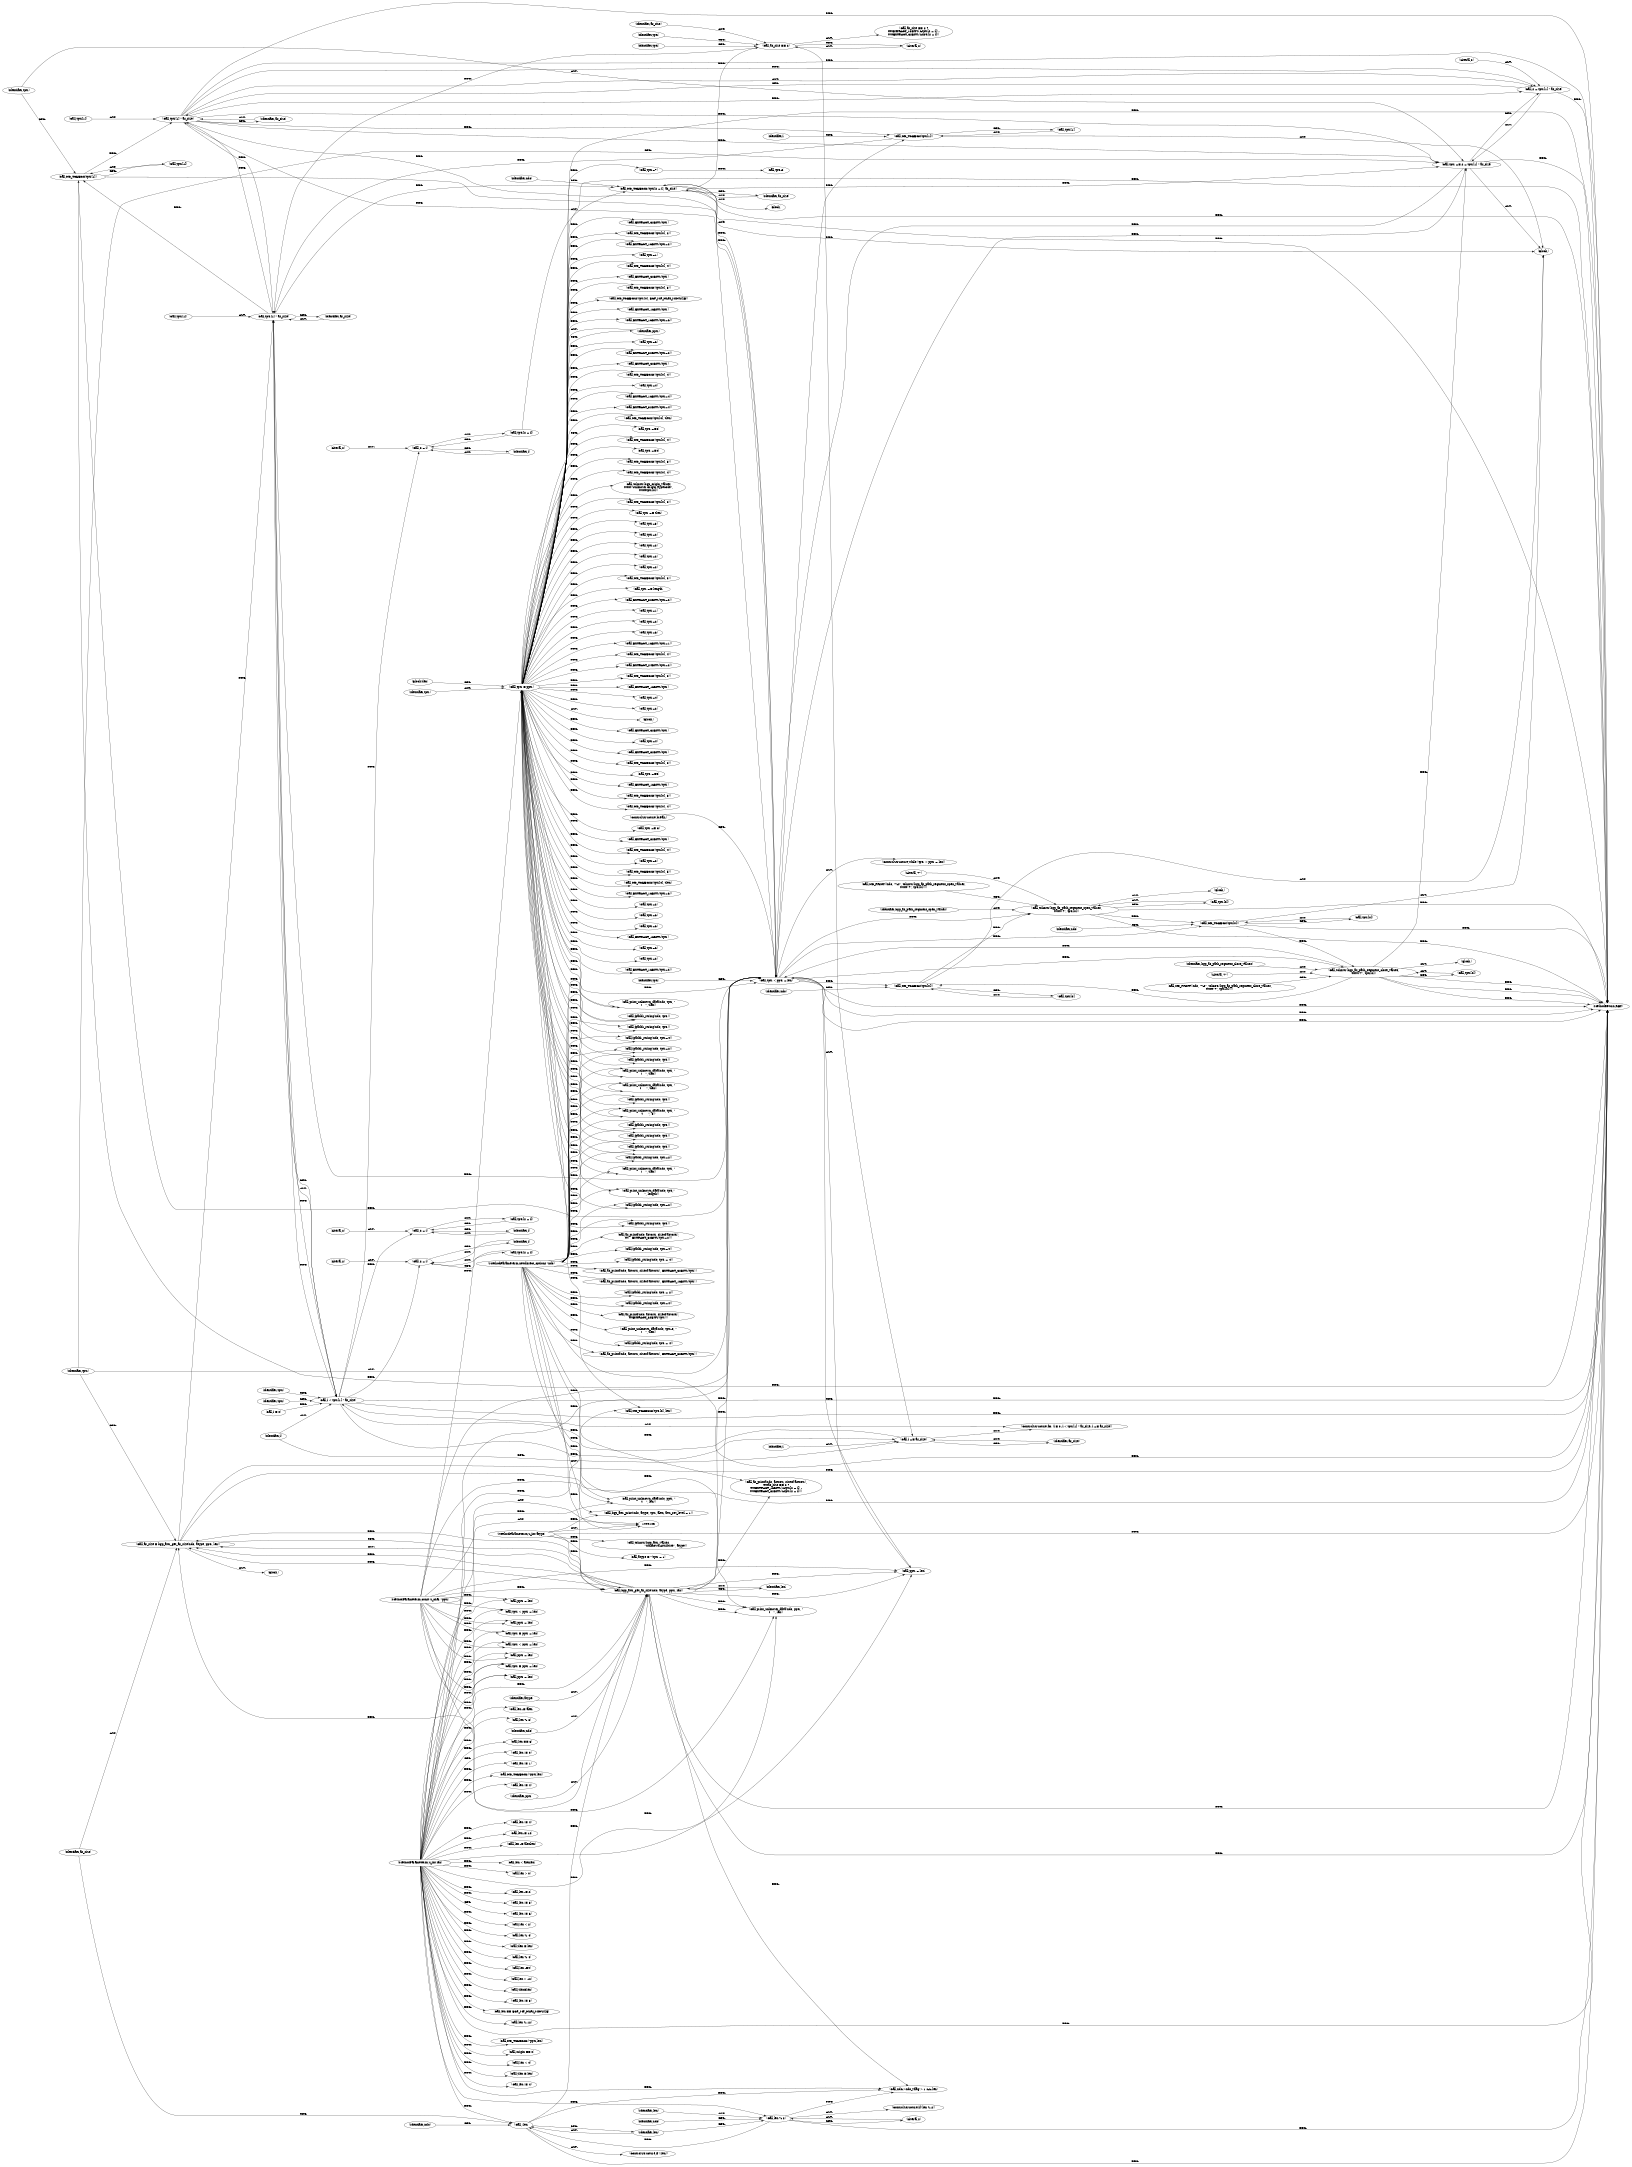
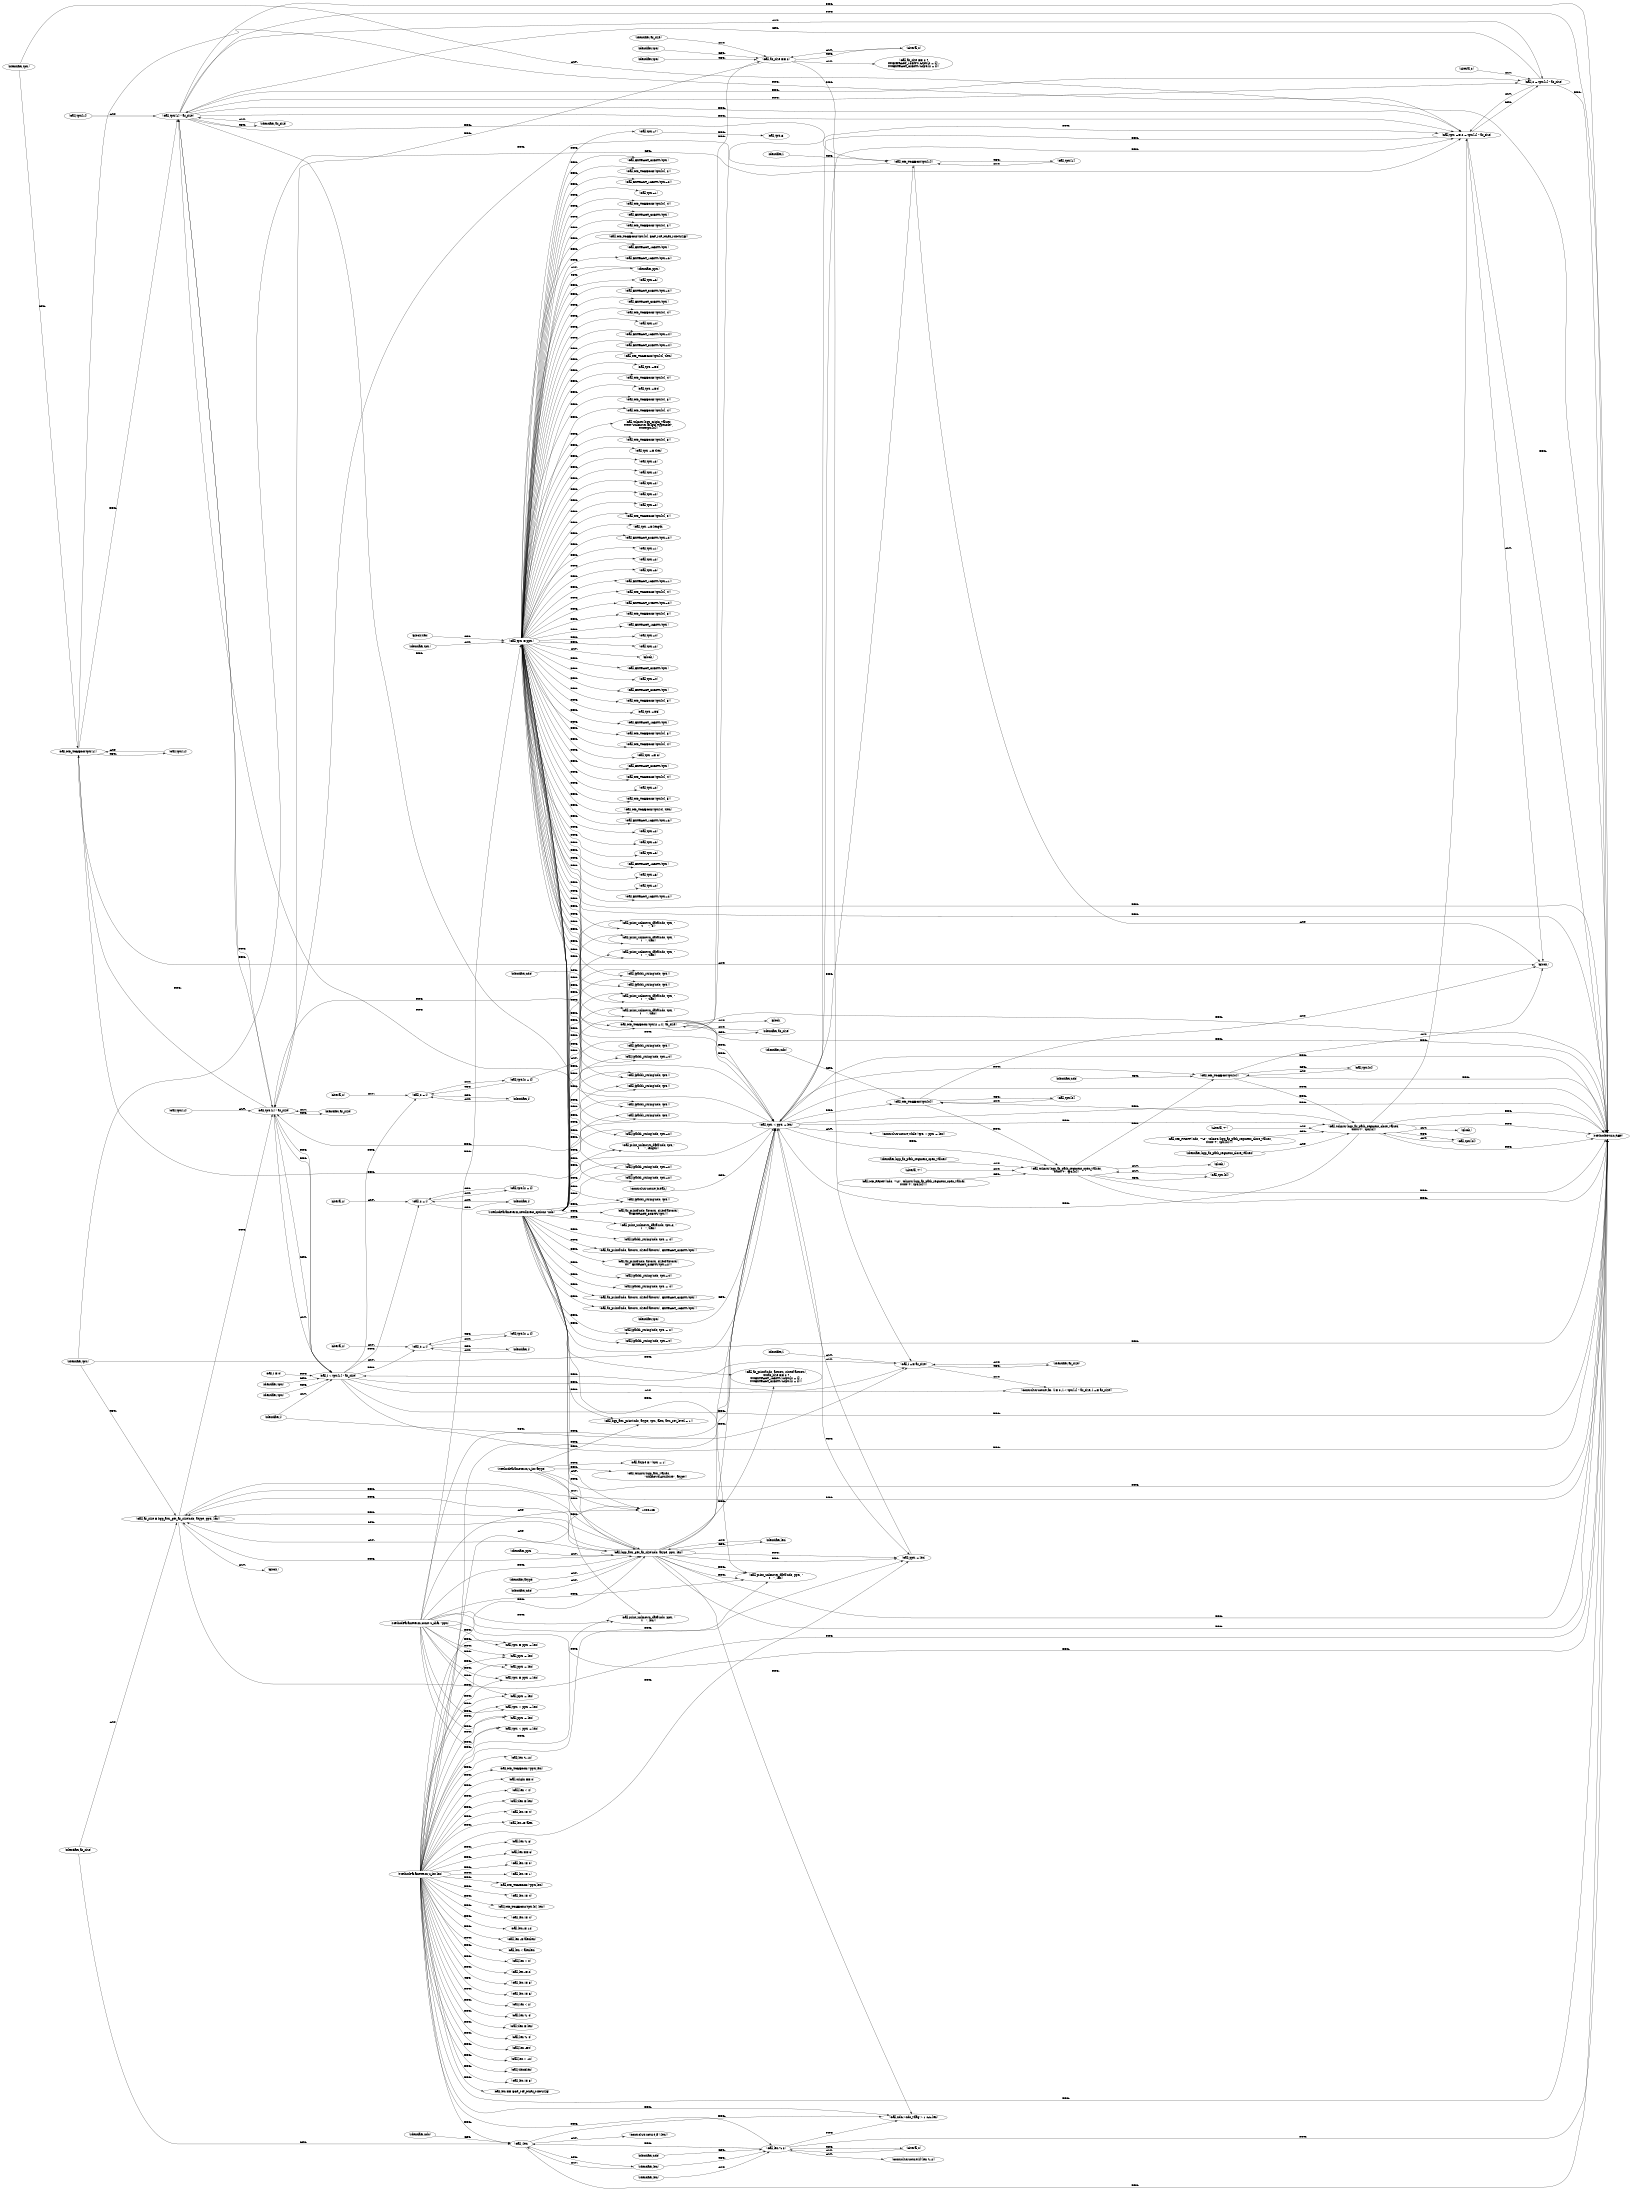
edge "(Call,tptr = pptr)" -> "(Call,tptr +=8)": label "CFG: " -> "DDG: "
edge "(Call,tptr = pptr)" -> "(Call,ND_TCHECK2(tptr[0], len))": removed, label "DDG:"
edge "(MethodParameterIn,const u_char *pptr)" -> "(MethodReturn,RET)": added, label "DDG:"
edge "(MethodParameterIn,u_int len)" -> "(Call,len != 0)": label "CFG: " -> "DDG: "
edge "(Call,!len)" -> "(Call,bgp_attr_get_as_size(ndo, atype, pptr, len))": removed, label "DDG:"
